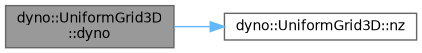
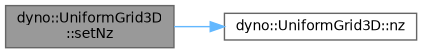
node "dyno::UniformGrid3D ::dyno": label "dyno::UniformGrid3D ::dyno" -> "dyno::UniformGrid3D ::setNz"
